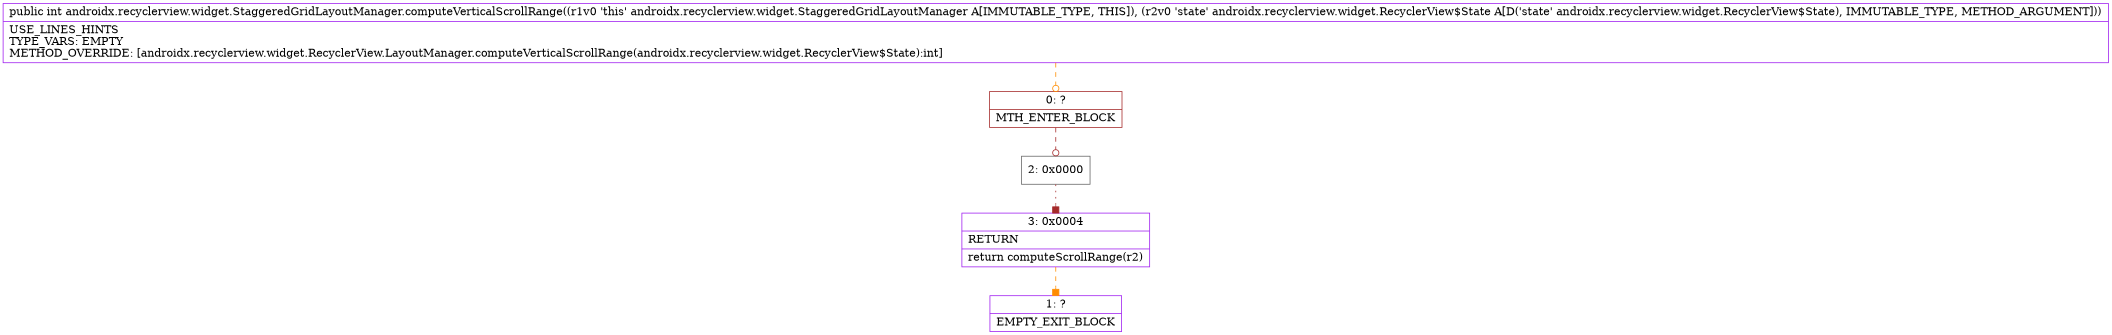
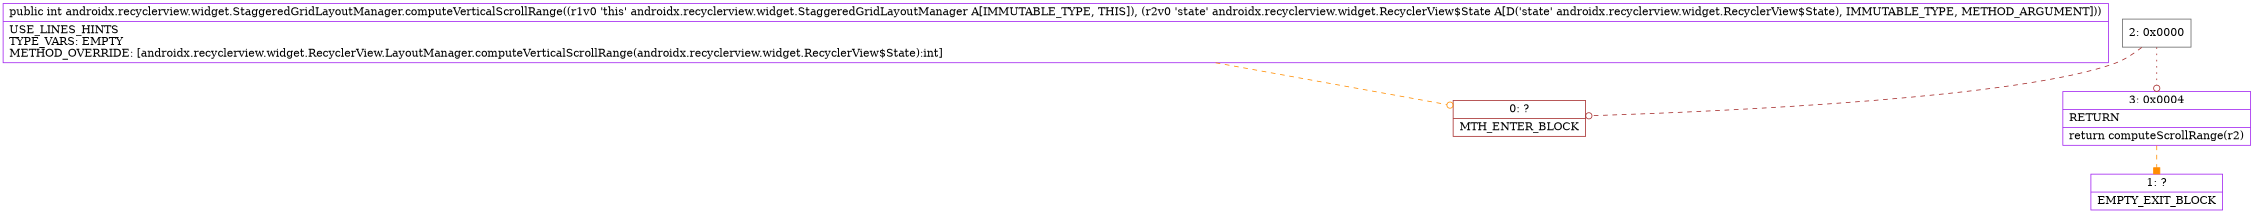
edge "0: ?" -> "2: 0x0000": reversed
edge "2: 0x0000" -> "3: 0x0004": arrowhead box -> odot
